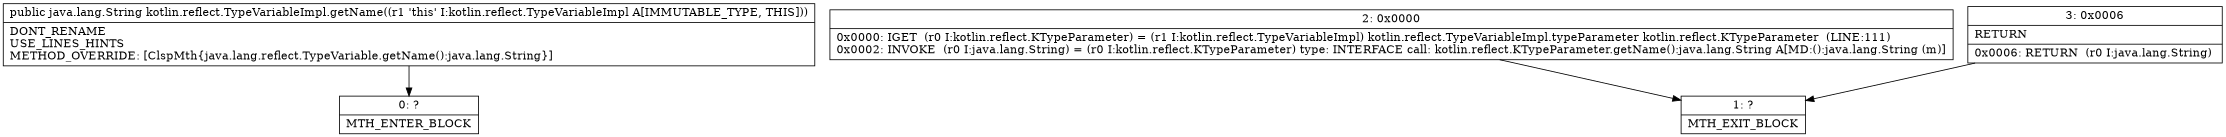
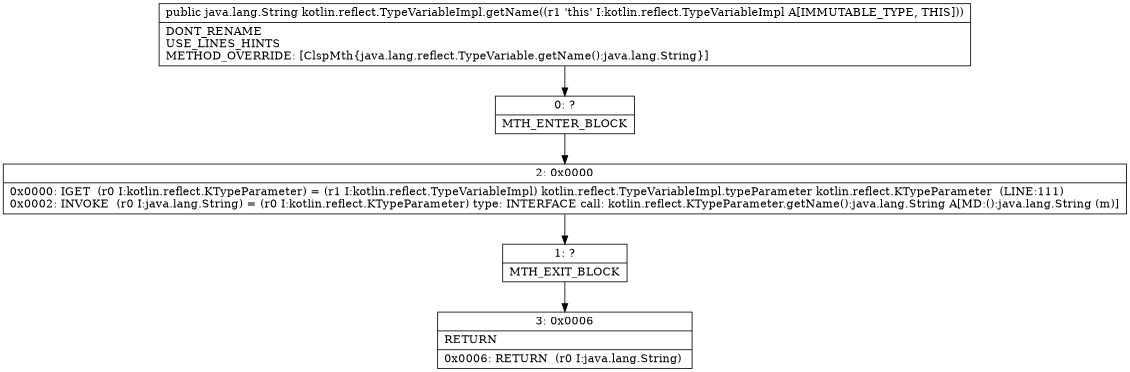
edge "3: 0x0006" -> "1: ?": reversed
edge "0: ?" -> "2: 0x0000": added
